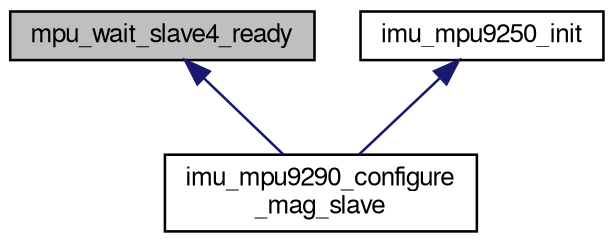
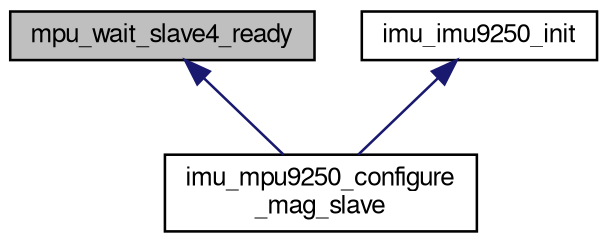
node "imu_mpu9250_init": label "imu_mpu9250_init" -> "imu_imu9250_init"
node "imu_mpu9290_configure _mag_slave": label "imu_mpu9290_configure _mag_slave" -> "imu_mpu9250_configure _mag_slave"
